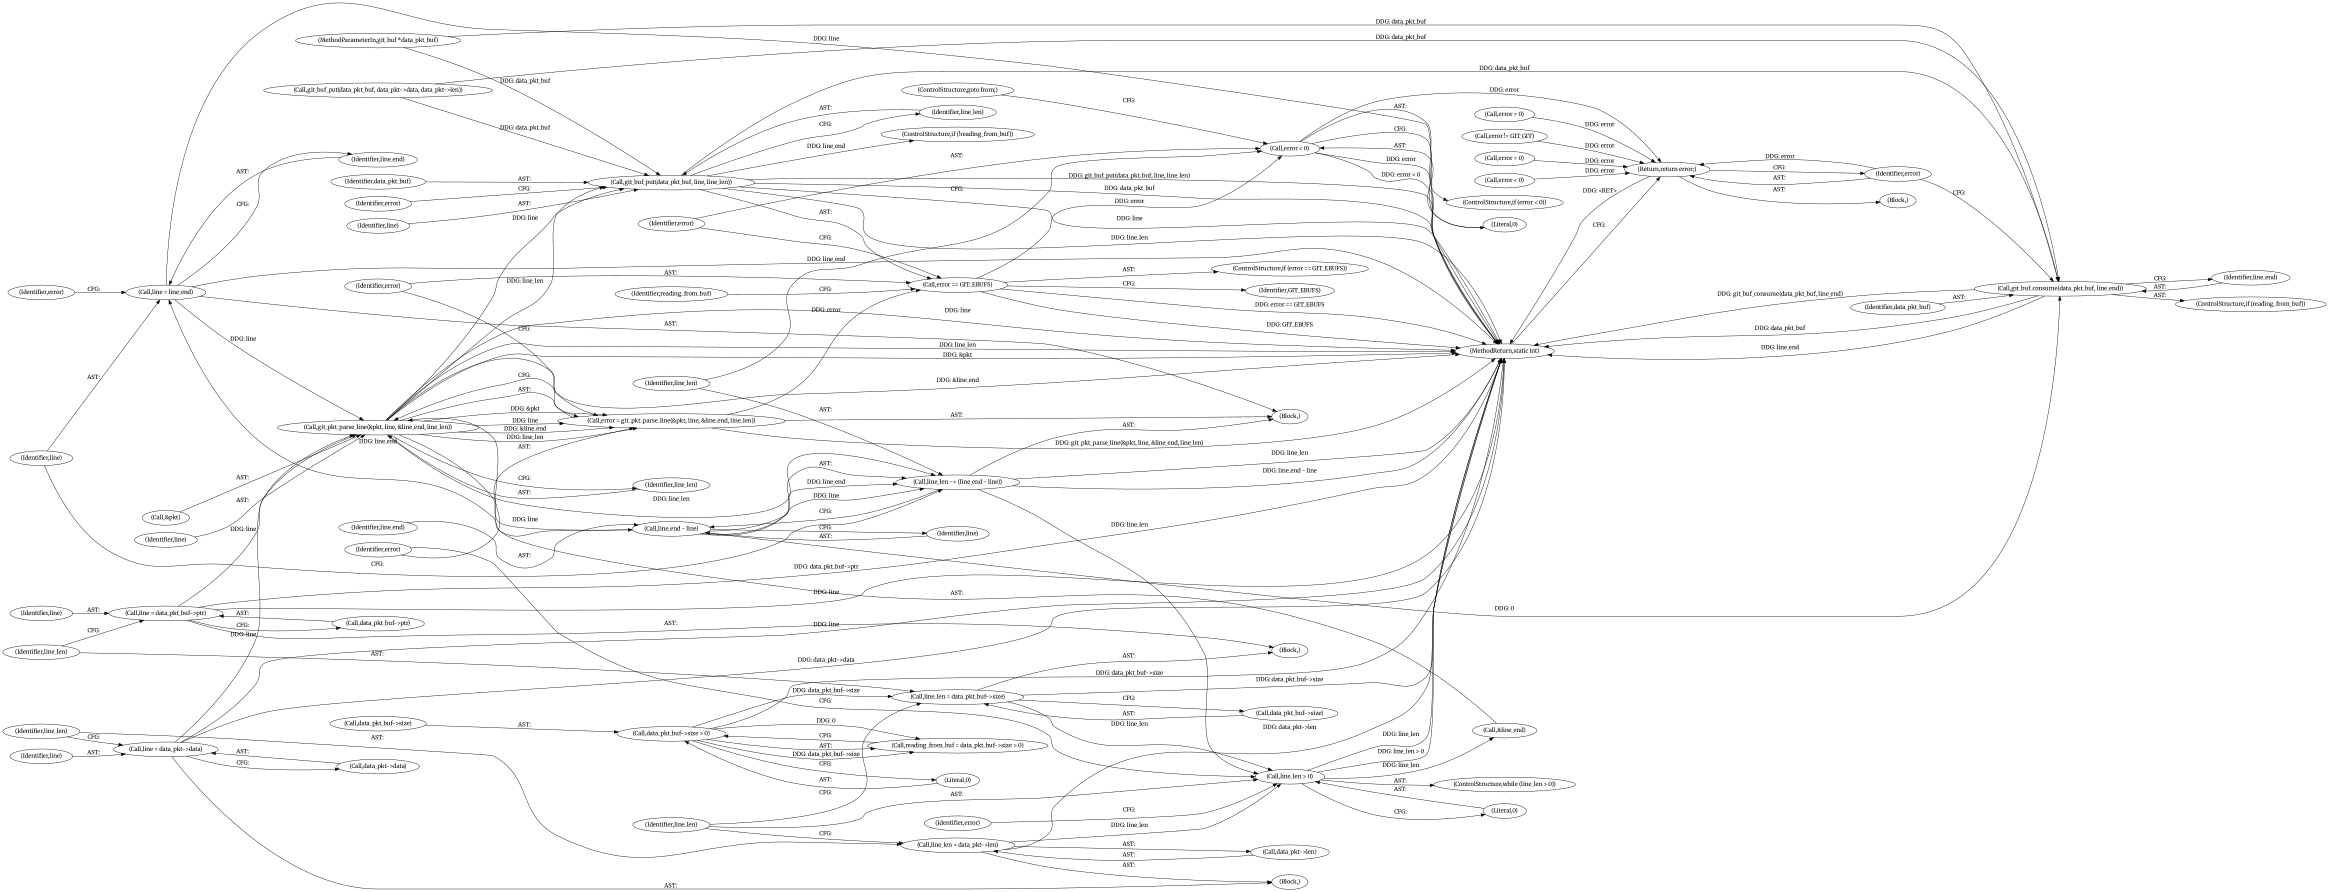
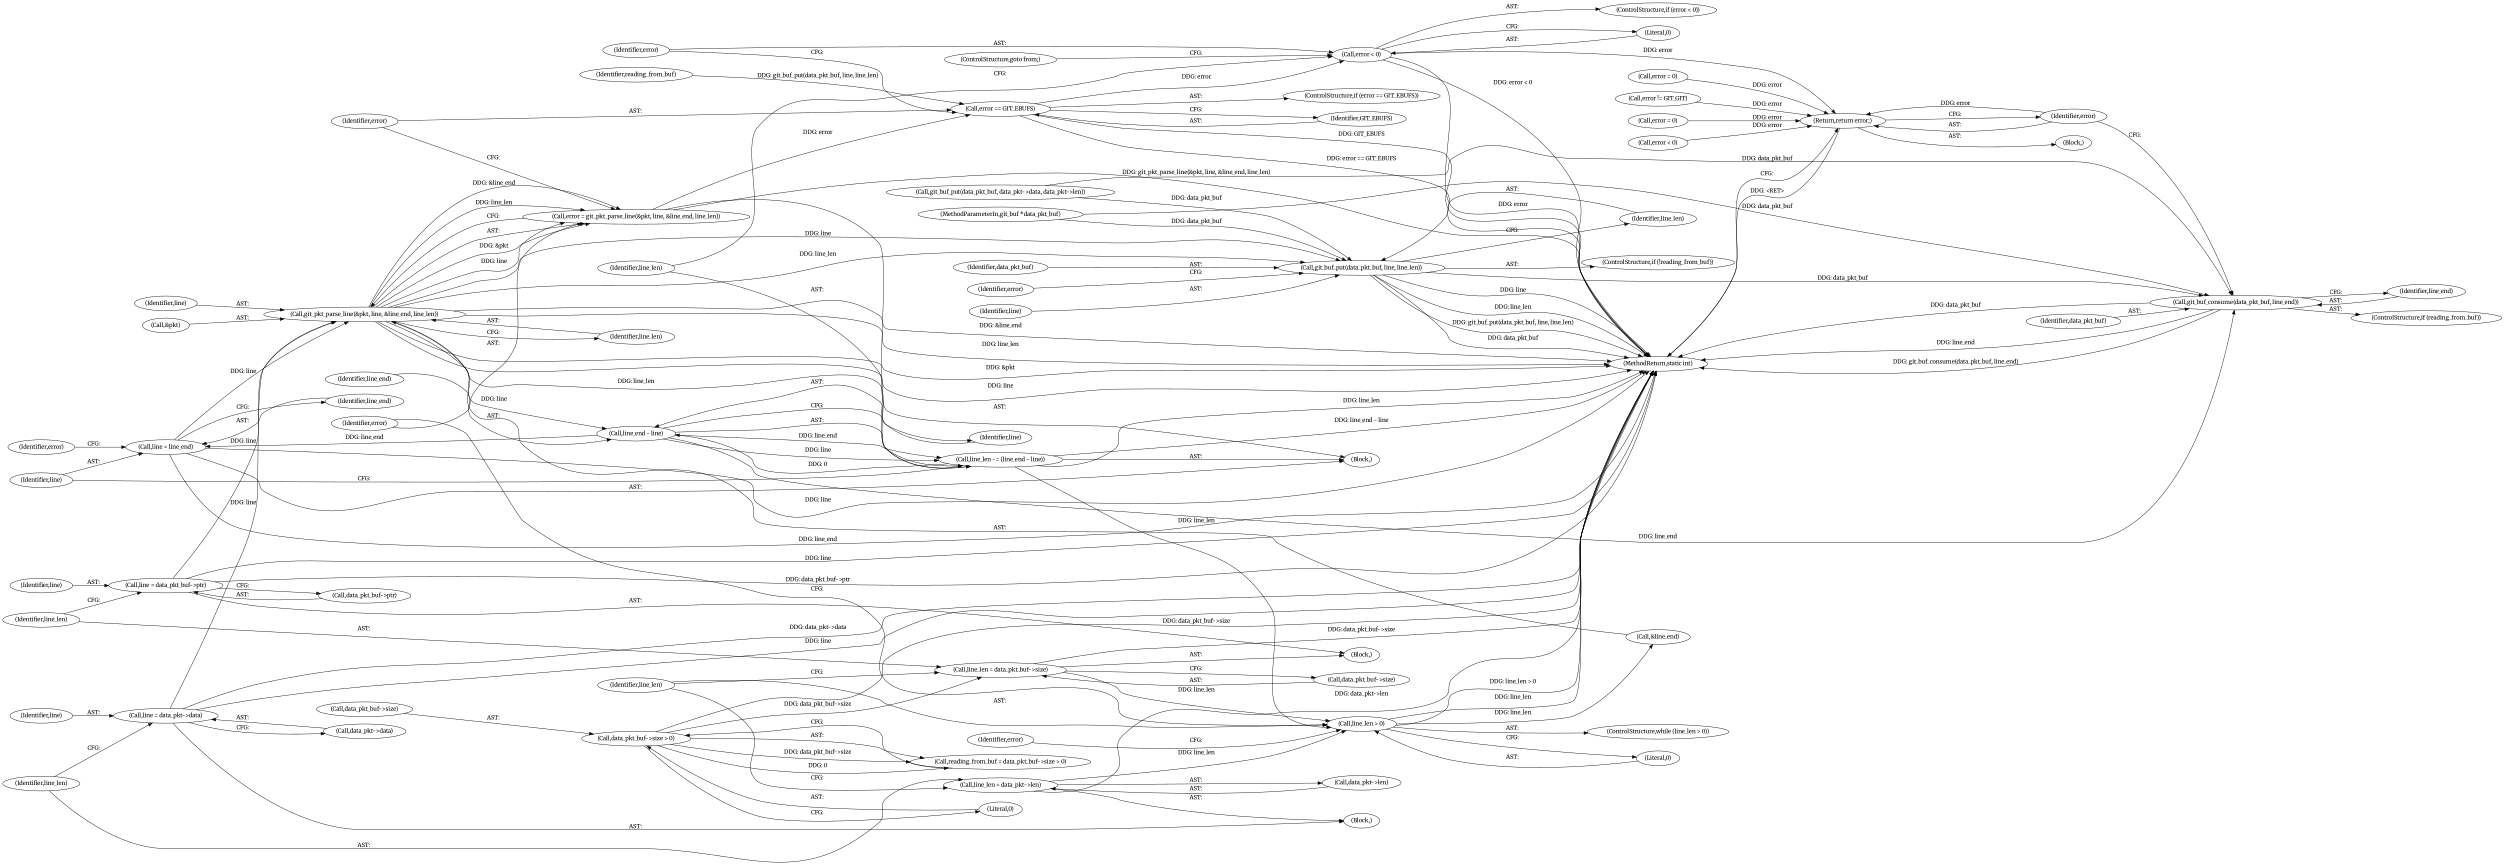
edge "(Call,git_buf_put(data_pkt_buf, line, line_len))" -> "(ControlStructure,if (!reading_from_buf))": label "DDG: line_end" -> "AST: "
edge "(Call,git_buf_put(data_pkt_buf, line, line_len))" -> "(Call,error == GIT_EBUFS)": now "(Identifier,GIT_EBUFS)" -> "(Call,error == GIT_EBUFS)"
edge "(Identifier,reading_from_buf)" -> "(Call,error == GIT_EBUFS)": label "CFG: " -> "DDG: git_buf_put(data_pkt_buf, line, line_len)"
edge "(Call,line_len -= (line_end - line))" -> "(Call,line_end - line)": label "CFG: " -> "DDG: 0"
edge "(Call,line_end - line)" -> "(Call,git_buf_consume(data_pkt_buf, line_end))": label "DDG: 0" -> "DDG: line_end"
